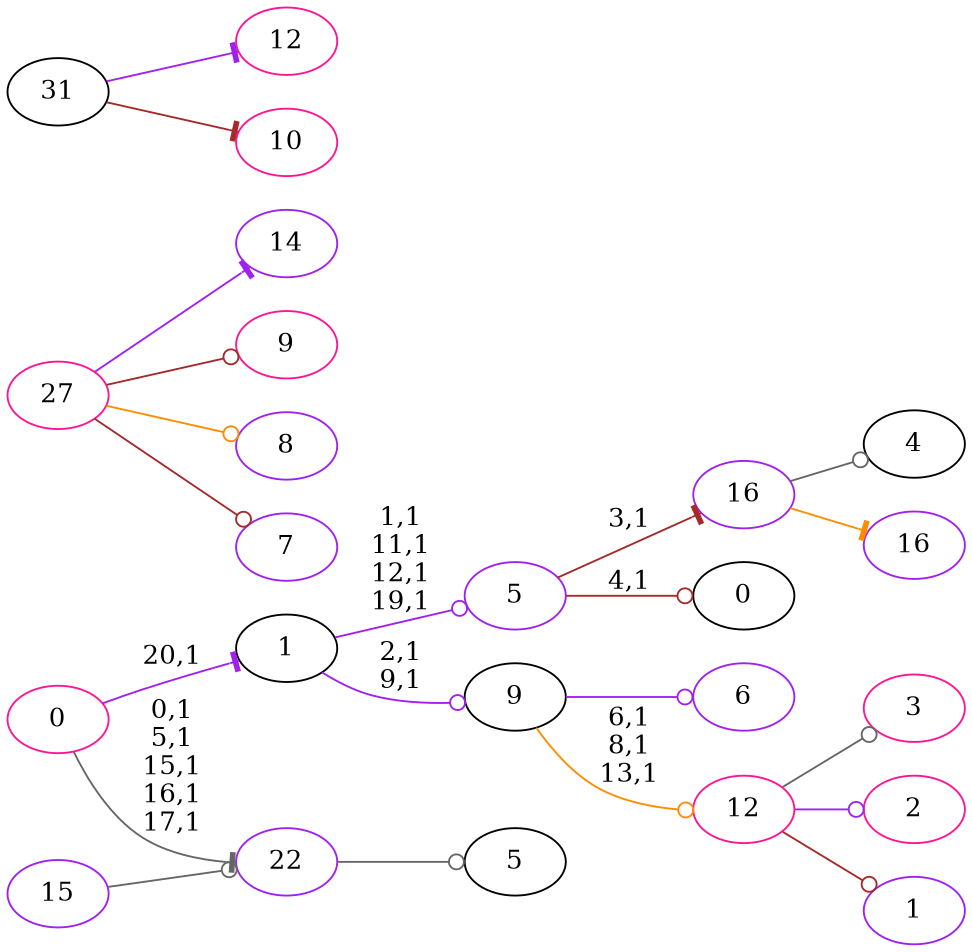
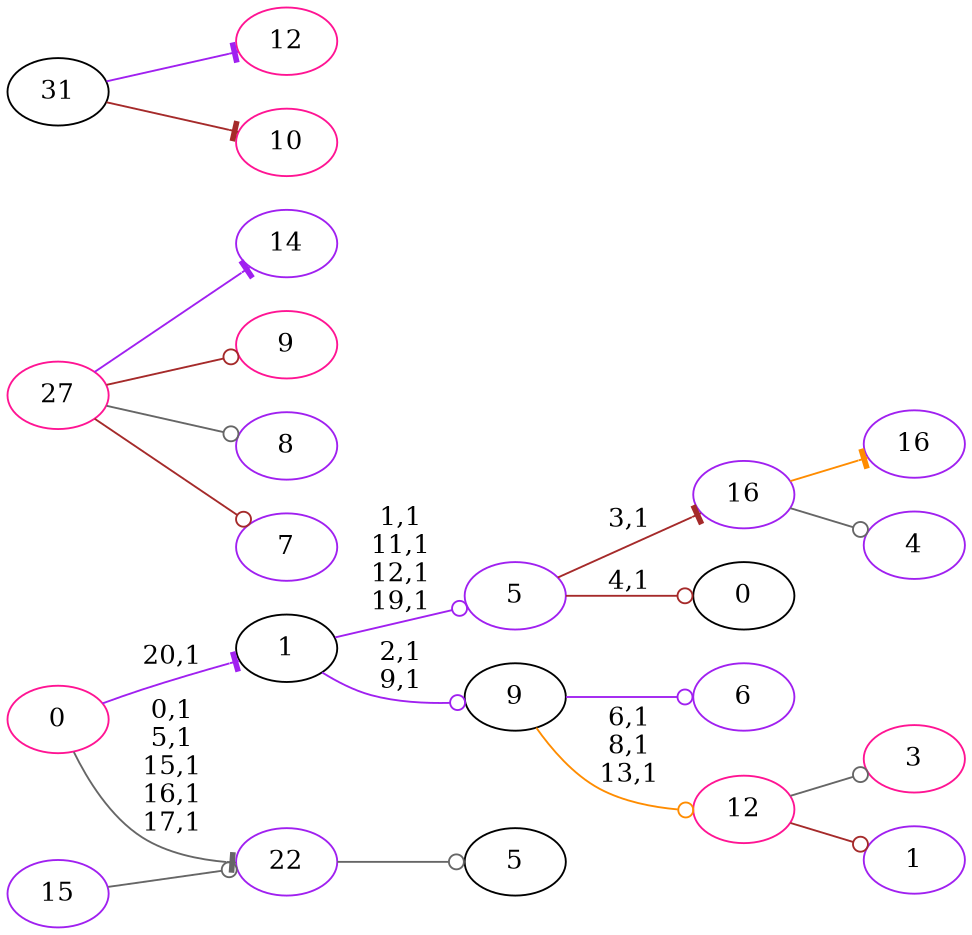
edge "27" -> "8": color darkorange -> gray40
node "4": color black -> purple
node "2": removed
